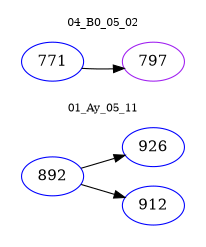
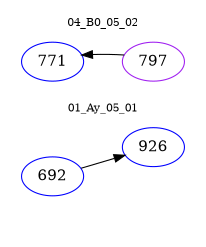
edge "771" -> "797": reversed
cluster "01_Ay_05_11": label "01_Ay_05_11" -> "01_Ay_05_01"
node "892": label "892" -> "692"
node "912": removed
